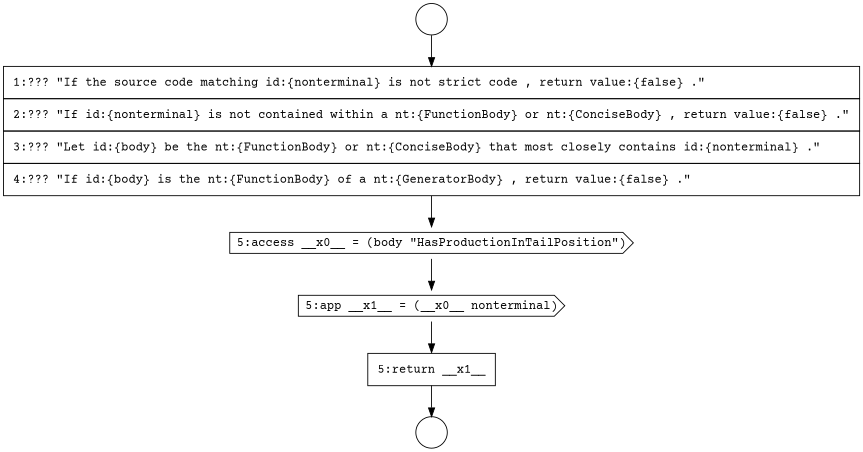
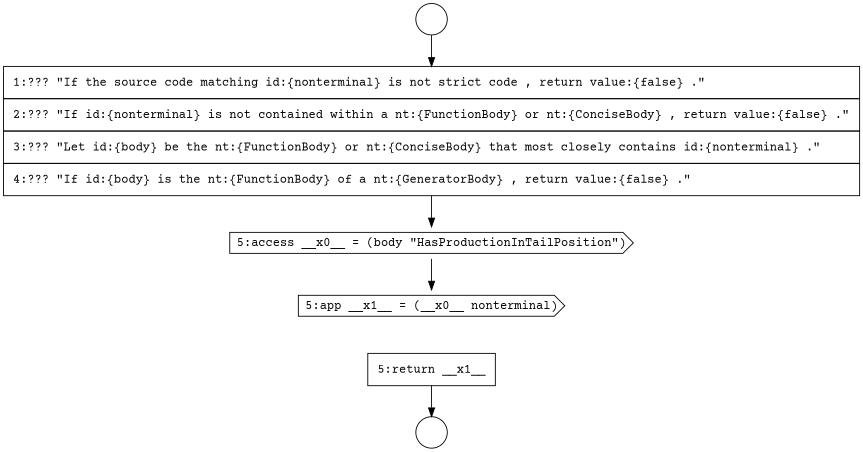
edge "5:app __x1__ = (__x0__ nonterminal)" -> "5:return __x1__": removed
